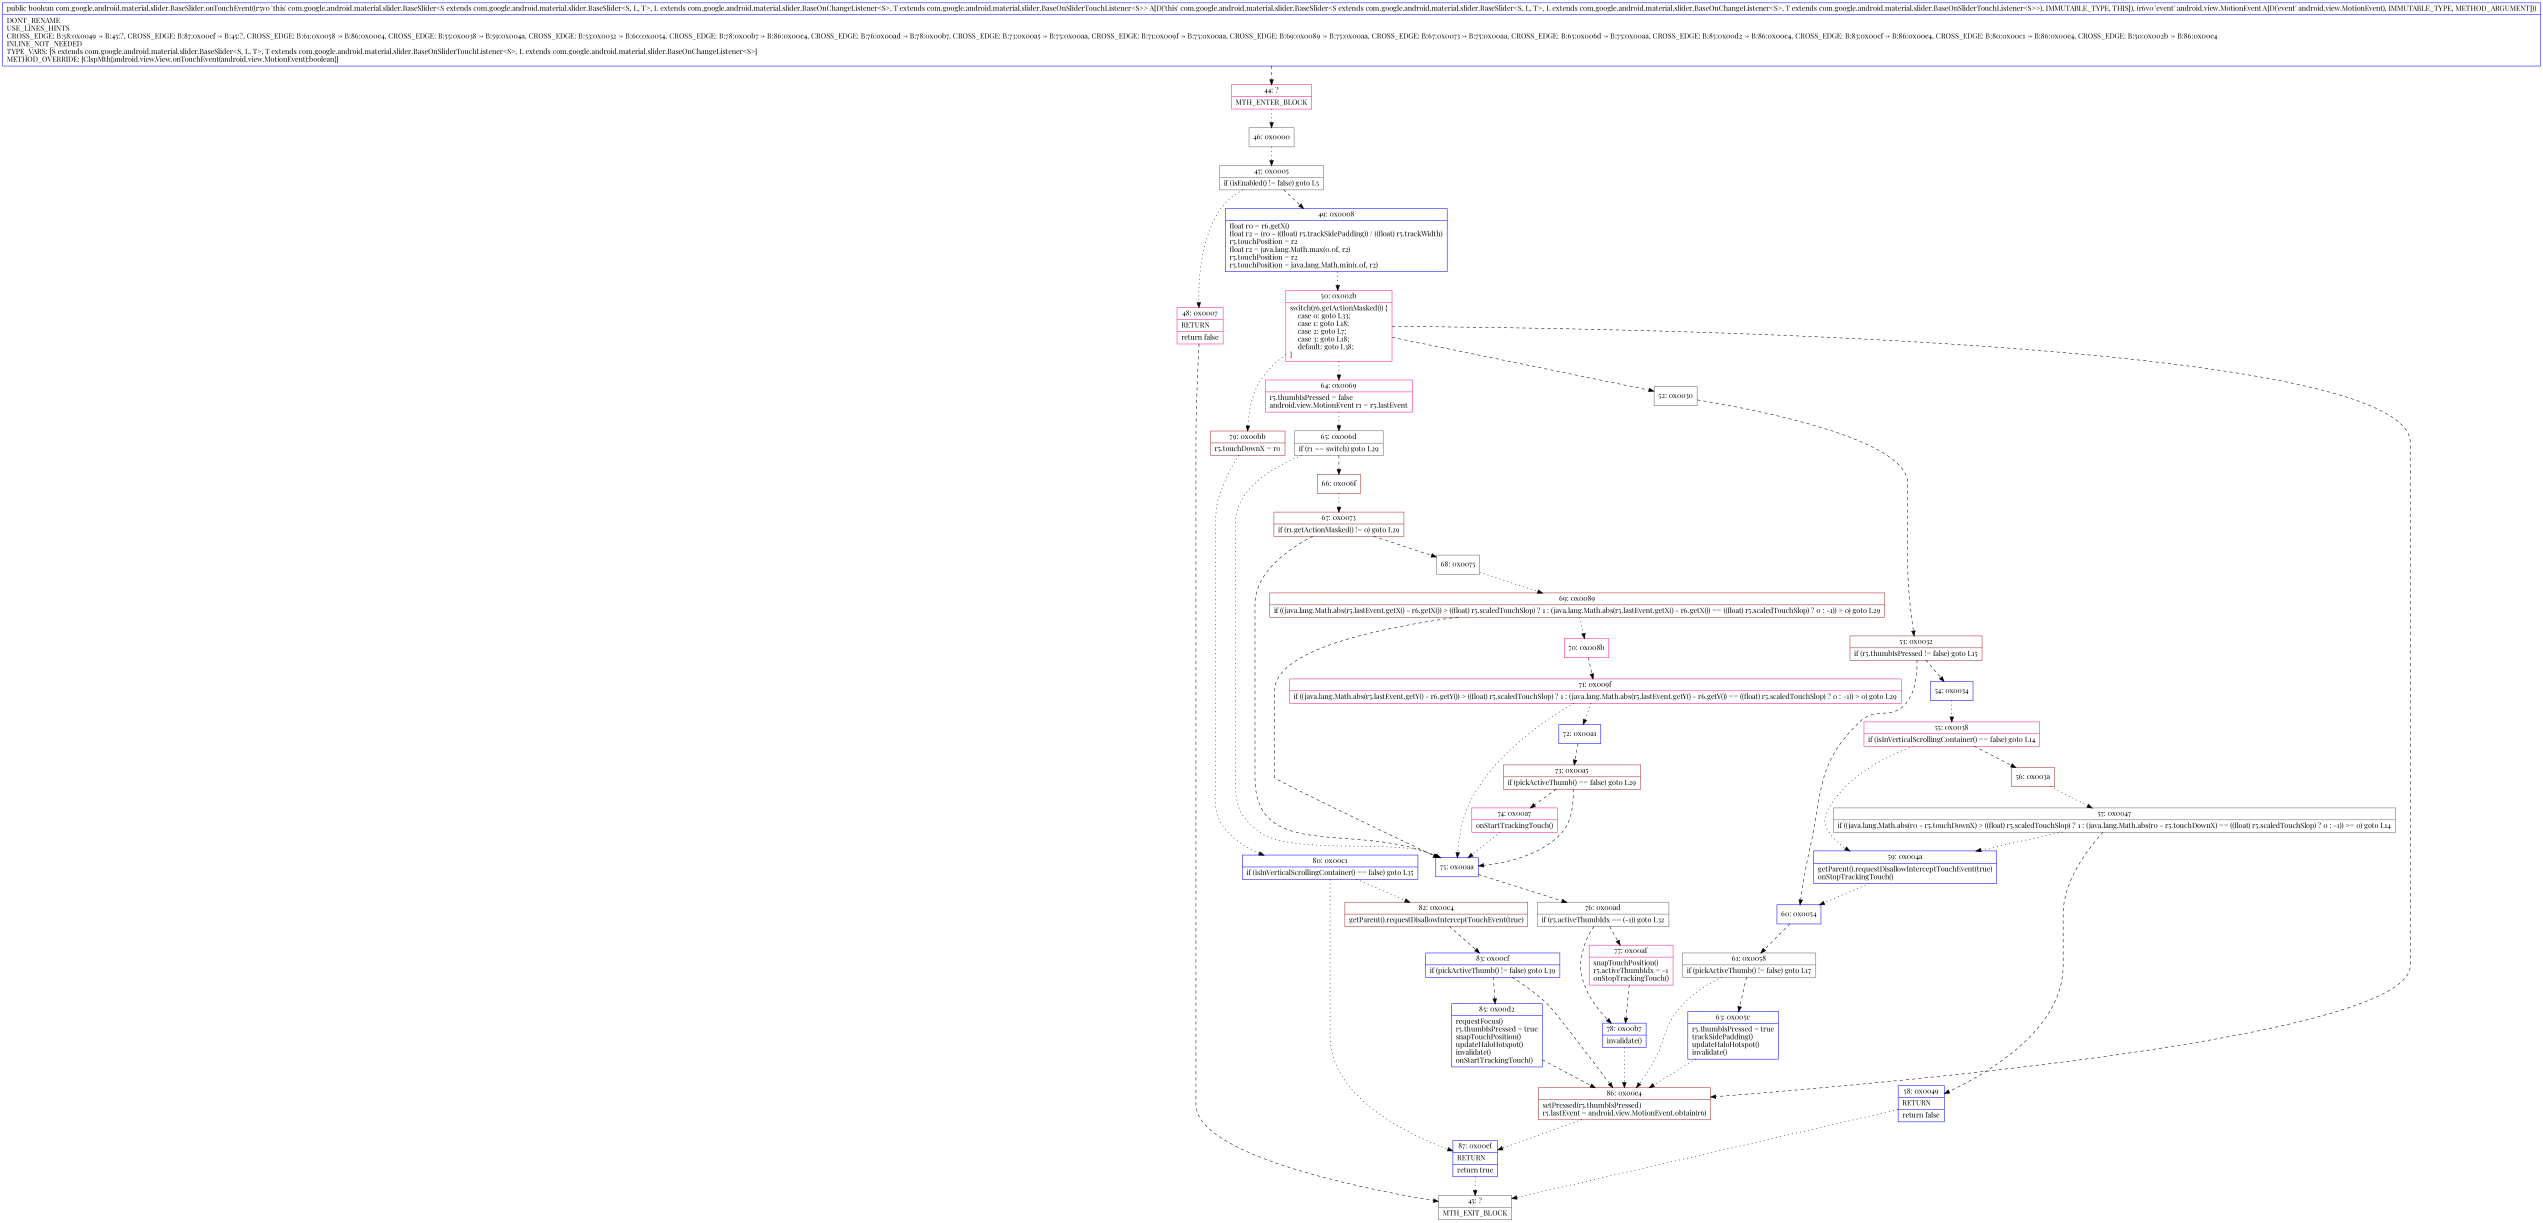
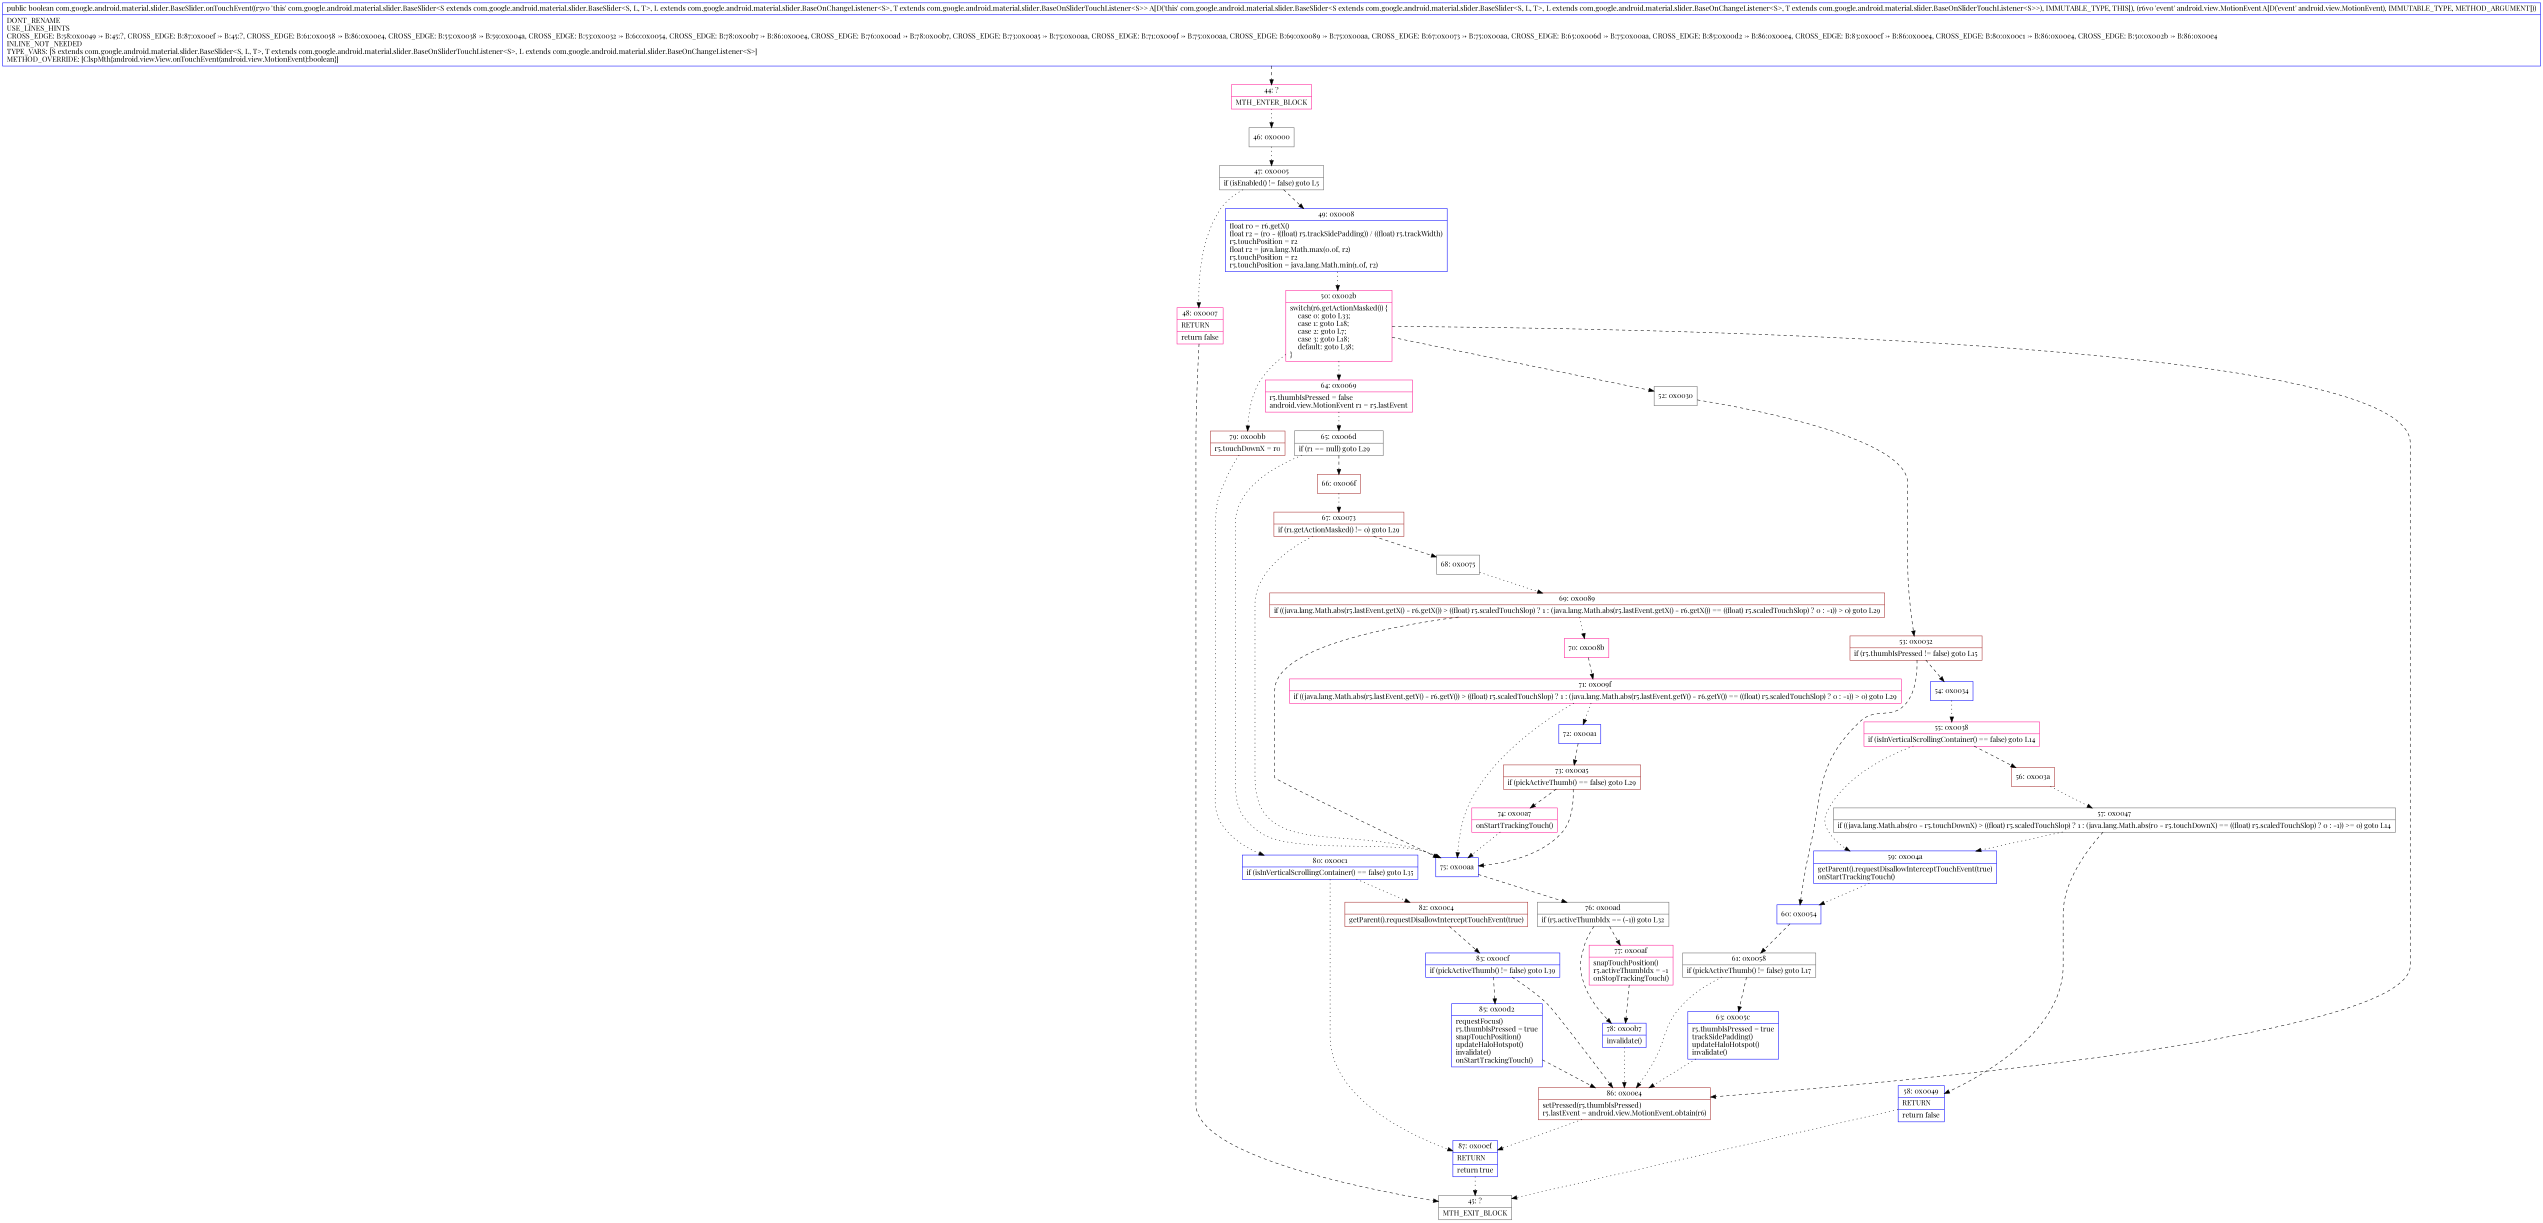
node "65: 0x006d": text "if (r1 == switch) goto L29" -> "if (r1 == null) goto L29"
edge "67: 0x0073" -> "75: 0x00aa": style dashed -> dotted
node "59: 0x004a": text "onStopTrackingTouch()" -> "onStartTrackingTouch()"
